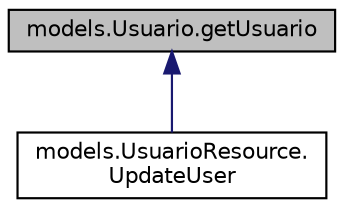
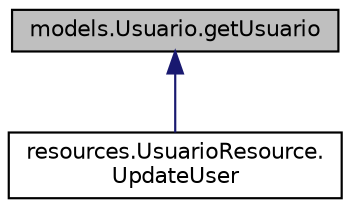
node "models.UsuarioResource. UpdateUser": label "models.UsuarioResource. UpdateUser" -> "resources.UsuarioResource. UpdateUser"
